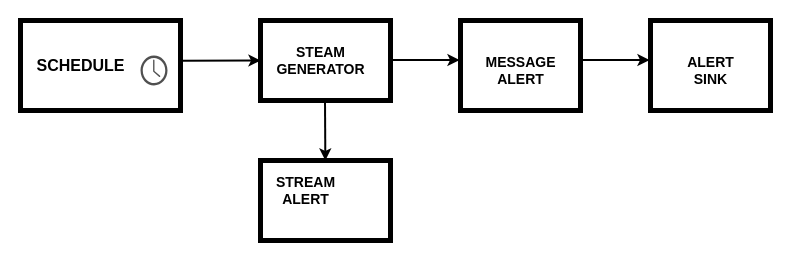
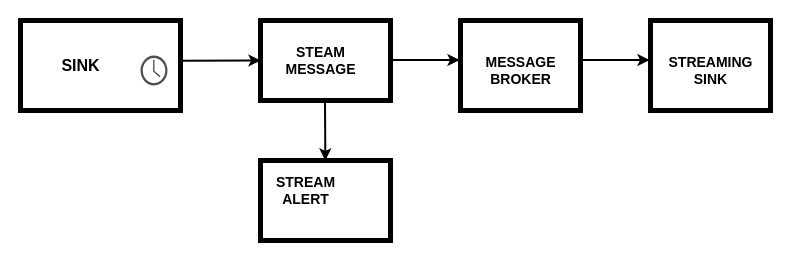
node "STEAMGENERATOR": label "STEAMGENERATOR" -> "STEAMMESSAGE"
node "SCHEDULE": label "SCHEDULE" -> "SINK"
node "MESSAGE ALERT": label "MESSAGE ALERT" -> "MESSAGE BROKER"
node "ALERT SINK": label "ALERT SINK" -> "STREAMING SINK"
